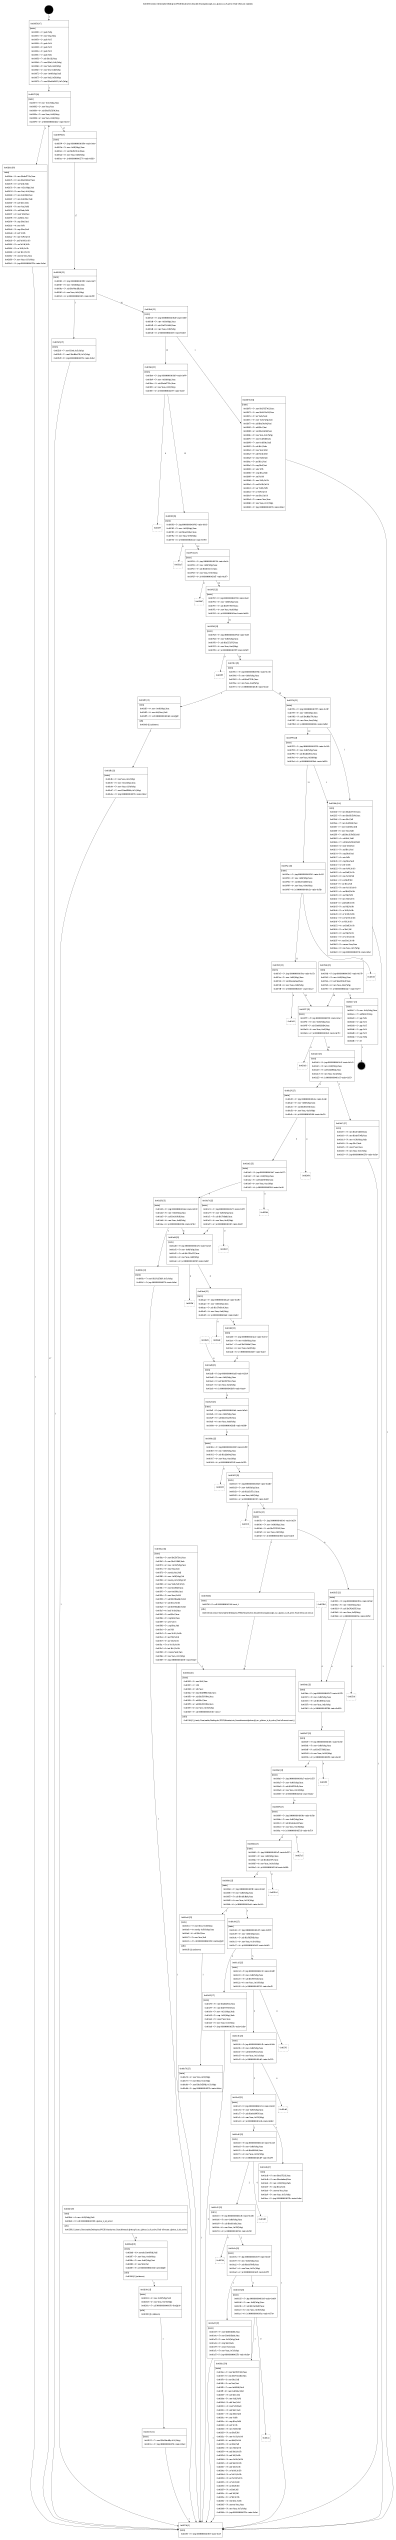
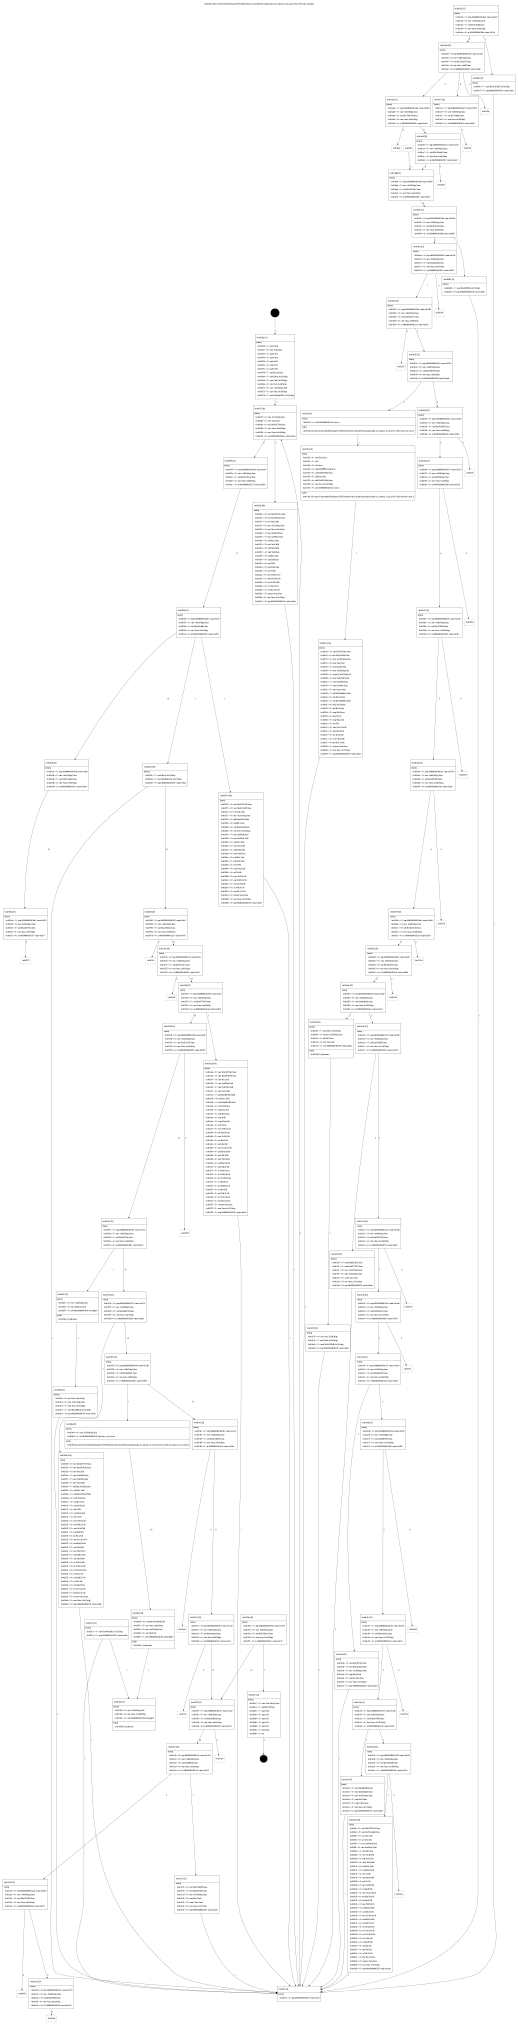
node "0x4022b7": added
node "0x4020d8 [12]": added
edge "0x4018cb [25]" -> "0x402070 [104]": now "0x4018b2 [25]" -> "0x402070 [104]"
edge "0x4018e4 [25]" -> "0x4018fd [25]": now "0x4025cb [19]" -> "0x4018fd [25]"
edge "0x401993 [25]" -> "0x4025de [144]": now "0x401993 [25]" -> "0x4020e4 [9]"
node "0x40252a": added
node "0x401ead [144]": added
edge "0x401a42 [25]" -> "0x401a5b [25]": removed, label "9"
edge "0x401a74 [25]" -> "0x401a8d [25]": reversed
edge "0x40238d" -> "0x401b6e [25]": reversed
edge "0x401f6a [116]" -> "0x401f42 [40]": reversed
edge "0x402104 [15]" -> "0x402113 [12]": reversed
